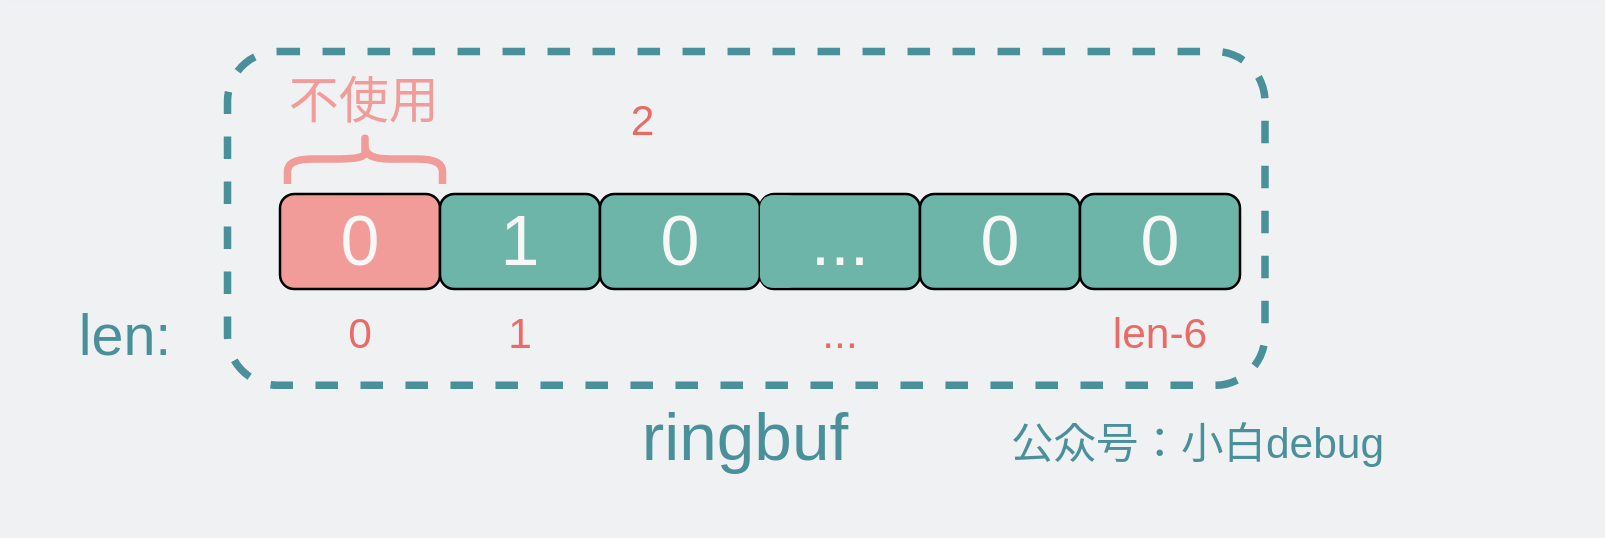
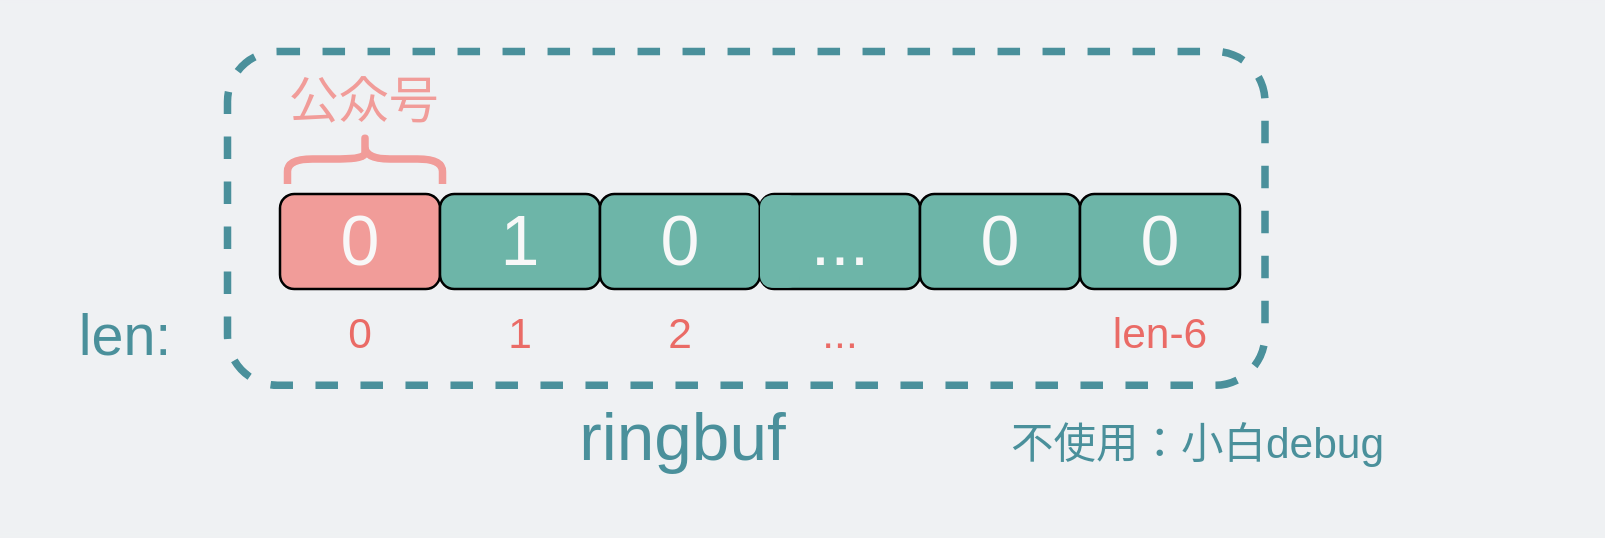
node "不使用": label "不使用" -> "公众号"
node "2": moved (643, 124) -> (680, 337)
node "ringbuf": moved (746, 439) -> (684, 439)
node "公众号：小白debug": label "公众号：小白debug" -> "不使用：小白debug"
